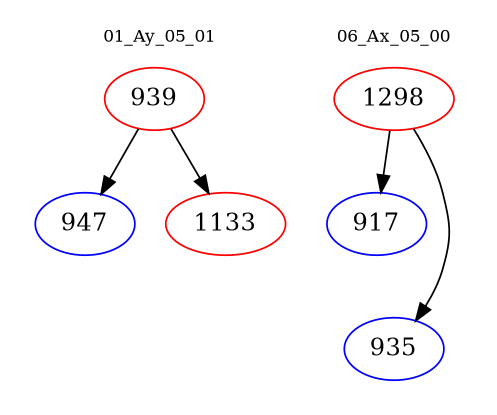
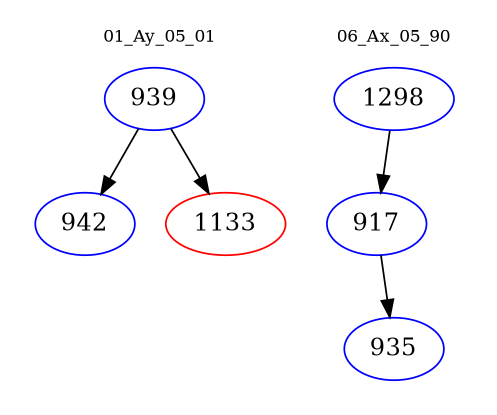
cluster "06_Ax_05_00": label "06_Ax_05_00" -> "06_Ax_05_90"
node "939": color red -> blue
node "1298": color red -> blue
edge "1298" -> "935": now "917" -> "935"
node "947": label "947" -> "942"
